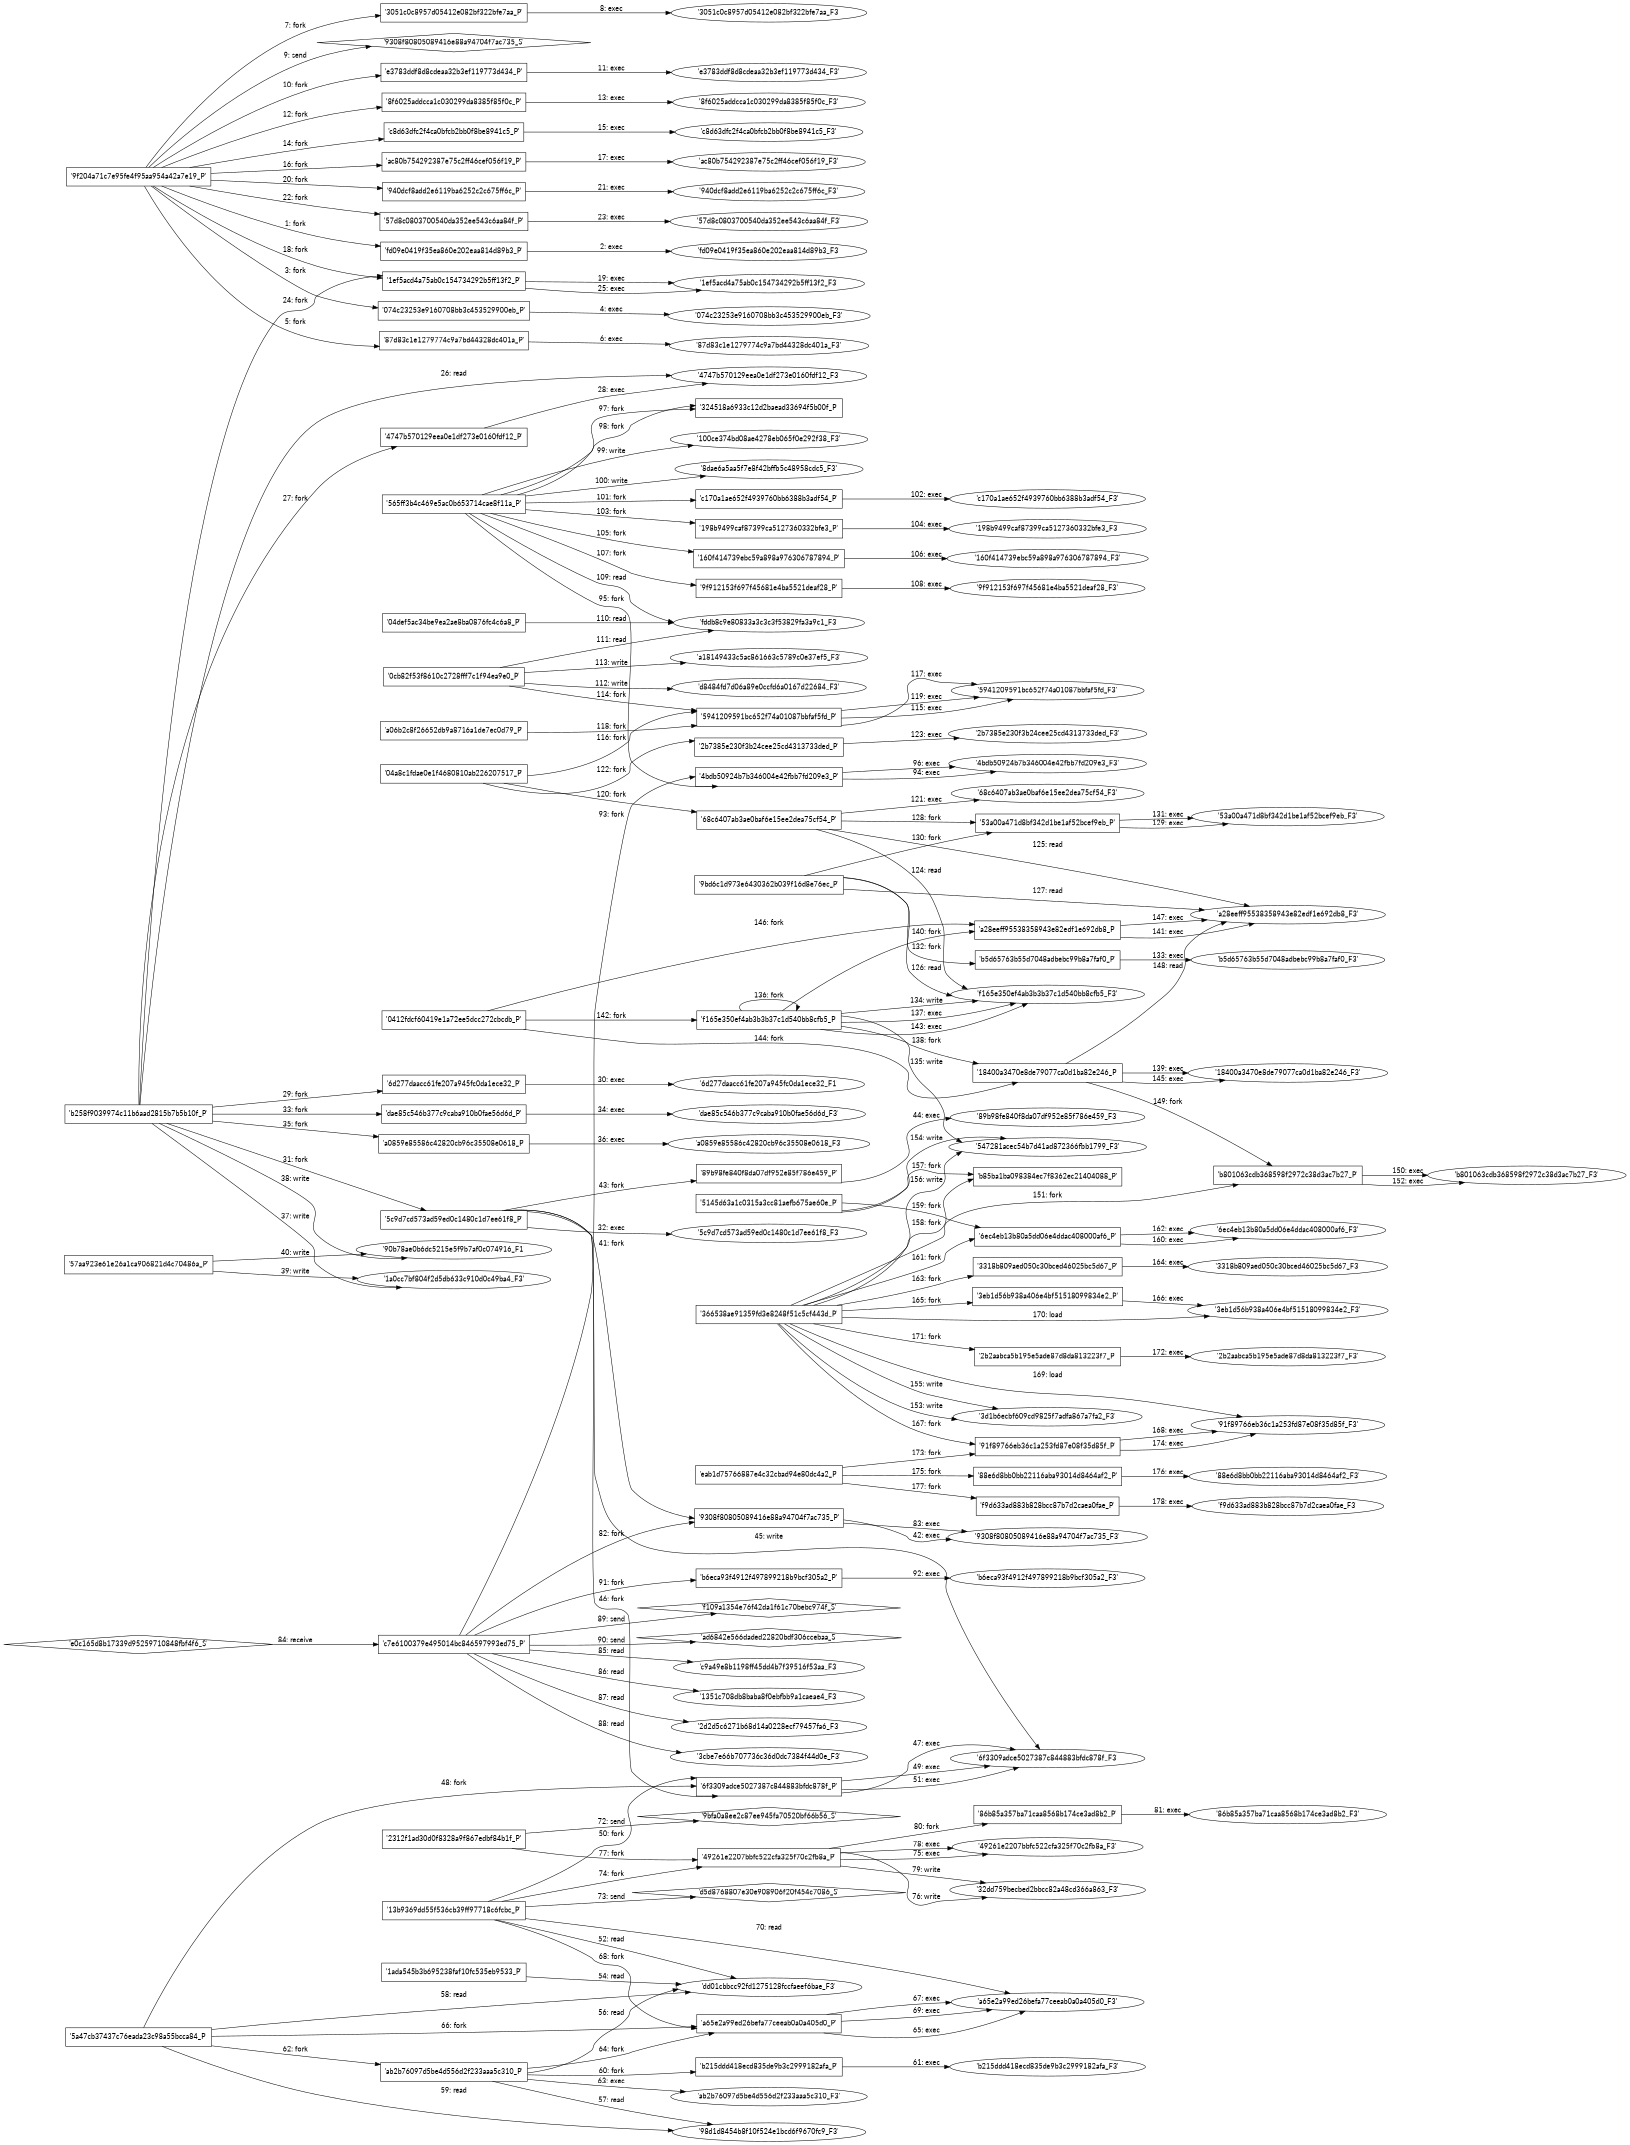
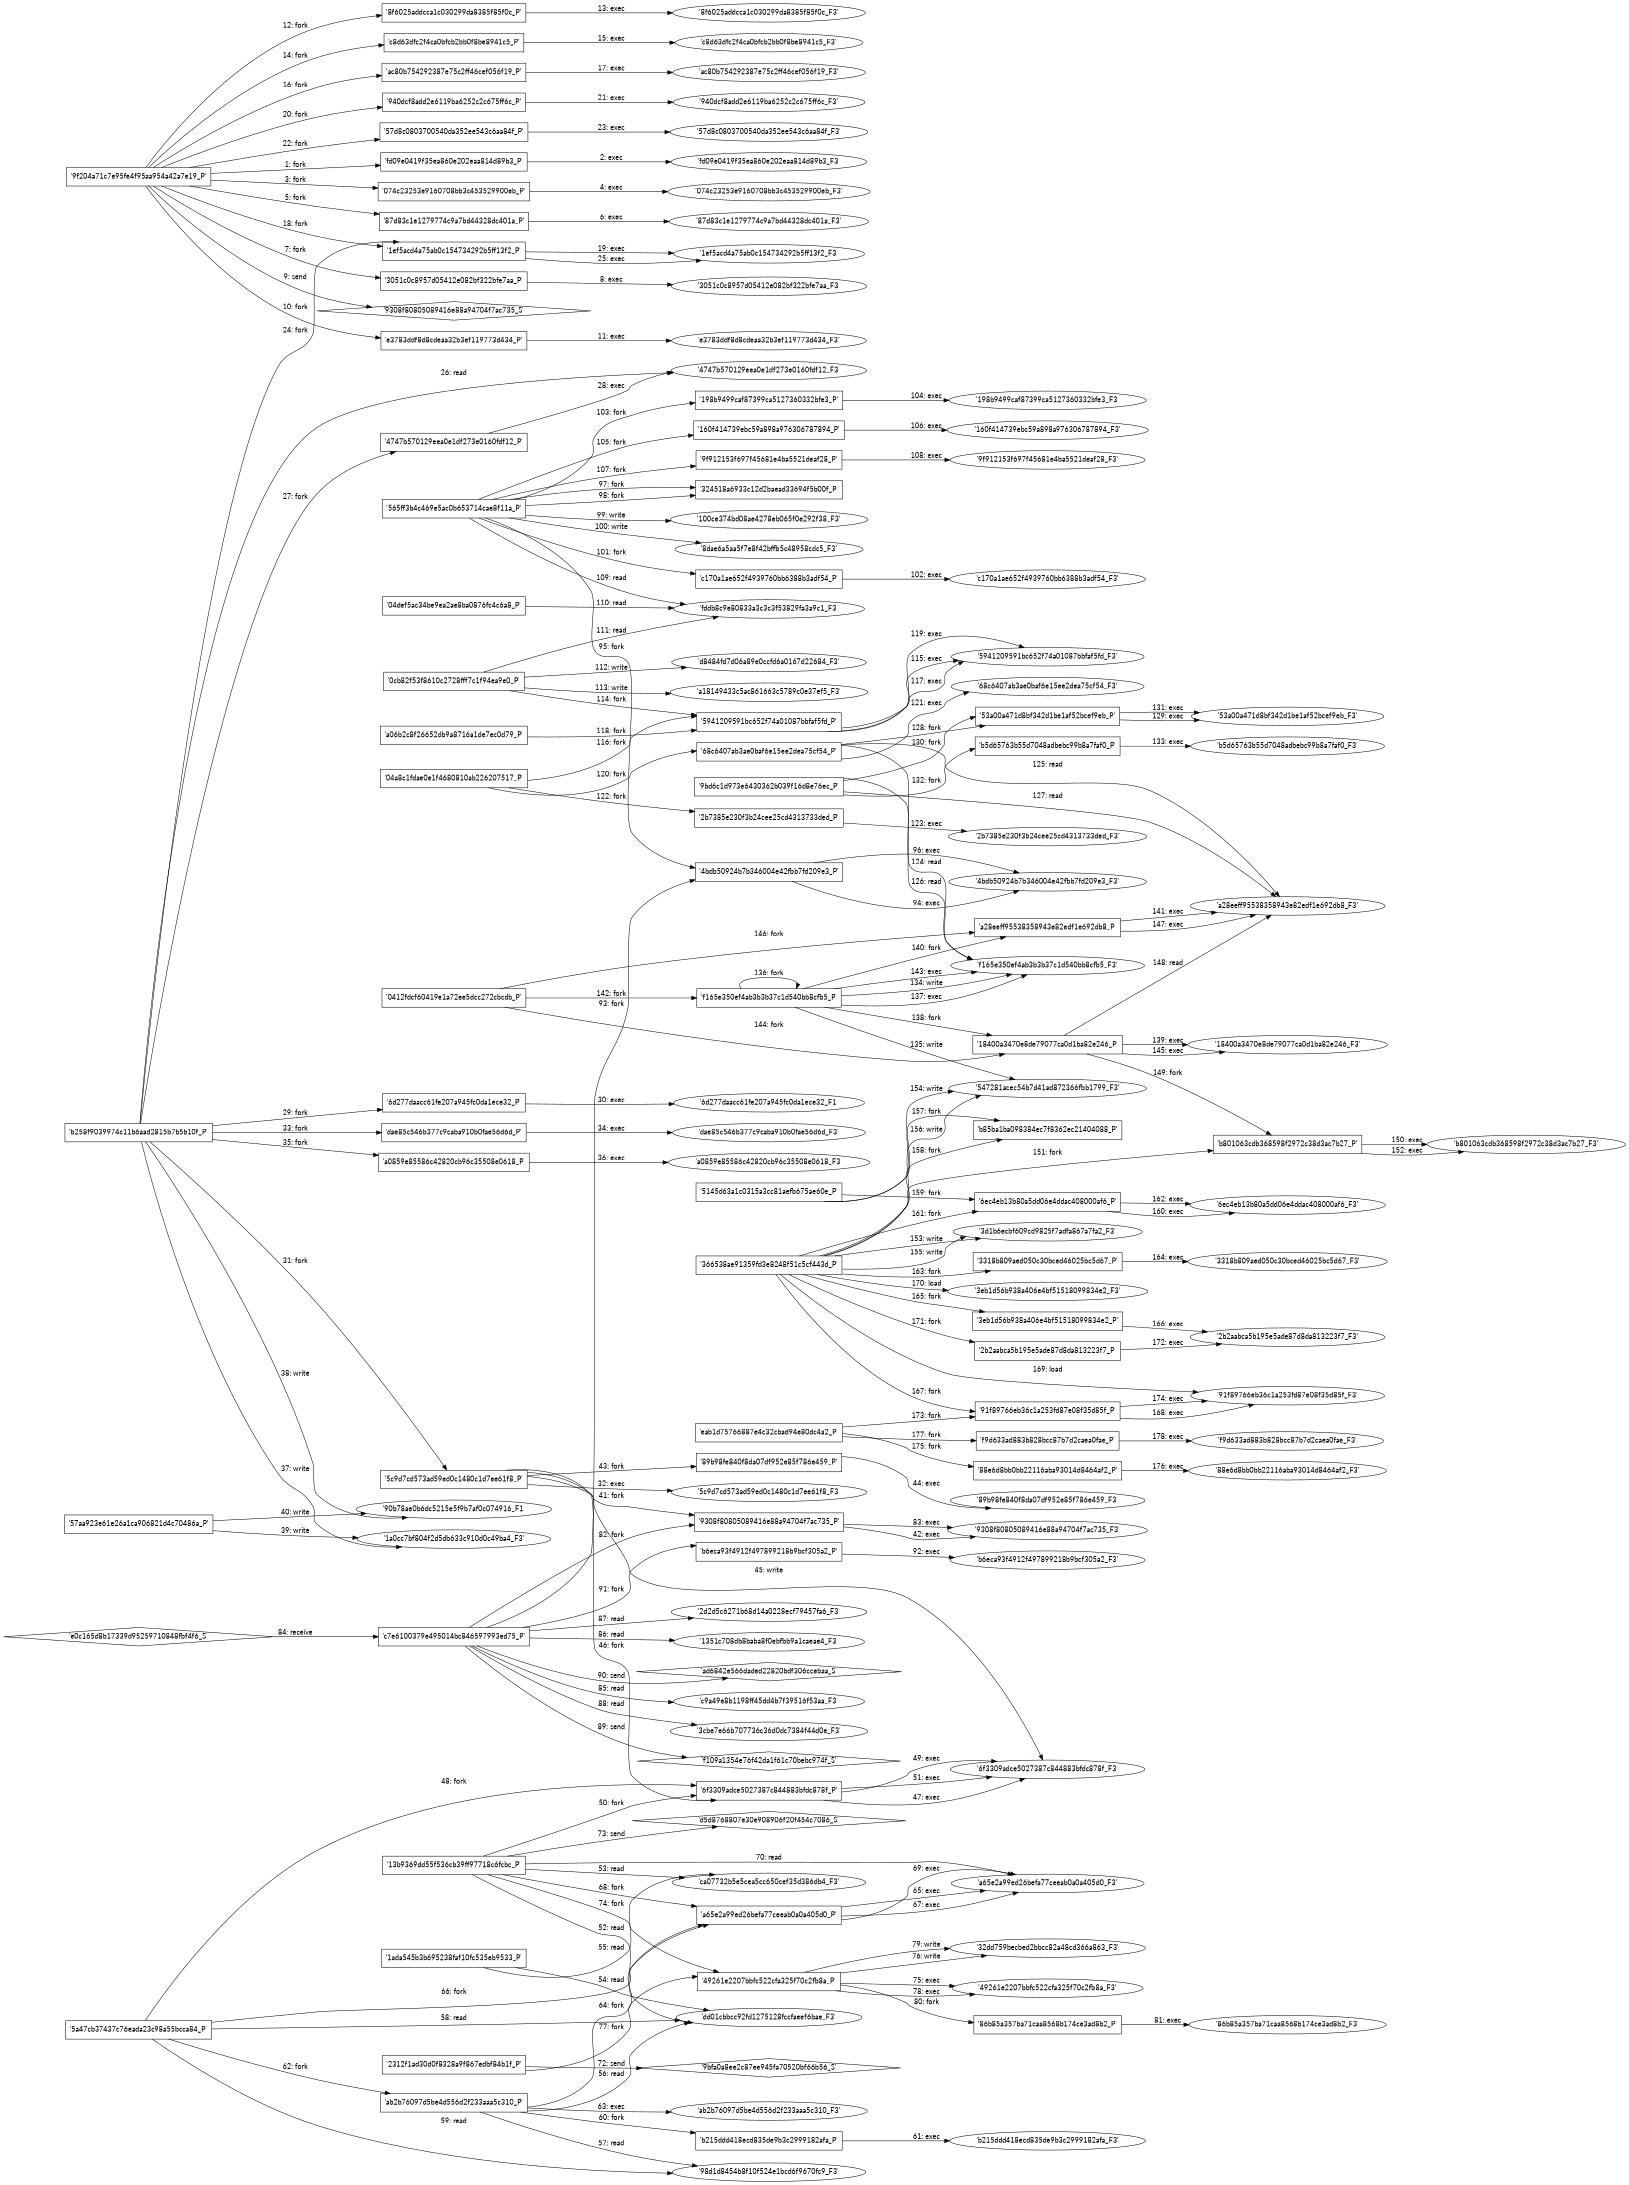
edge "'3eb1d56b938a406e4bf51518099834e2_P'" -> "'3eb1d56b938a406e4bf51518099834e2_F3'": now "'3eb1d56b938a406e4bf51518099834e2_P'" -> "'2b2aabca5b195e5ade87d8da813223f7_F3'"
node "'ca07732b5e5cea5cc650cef35d386db4_F3'": added
